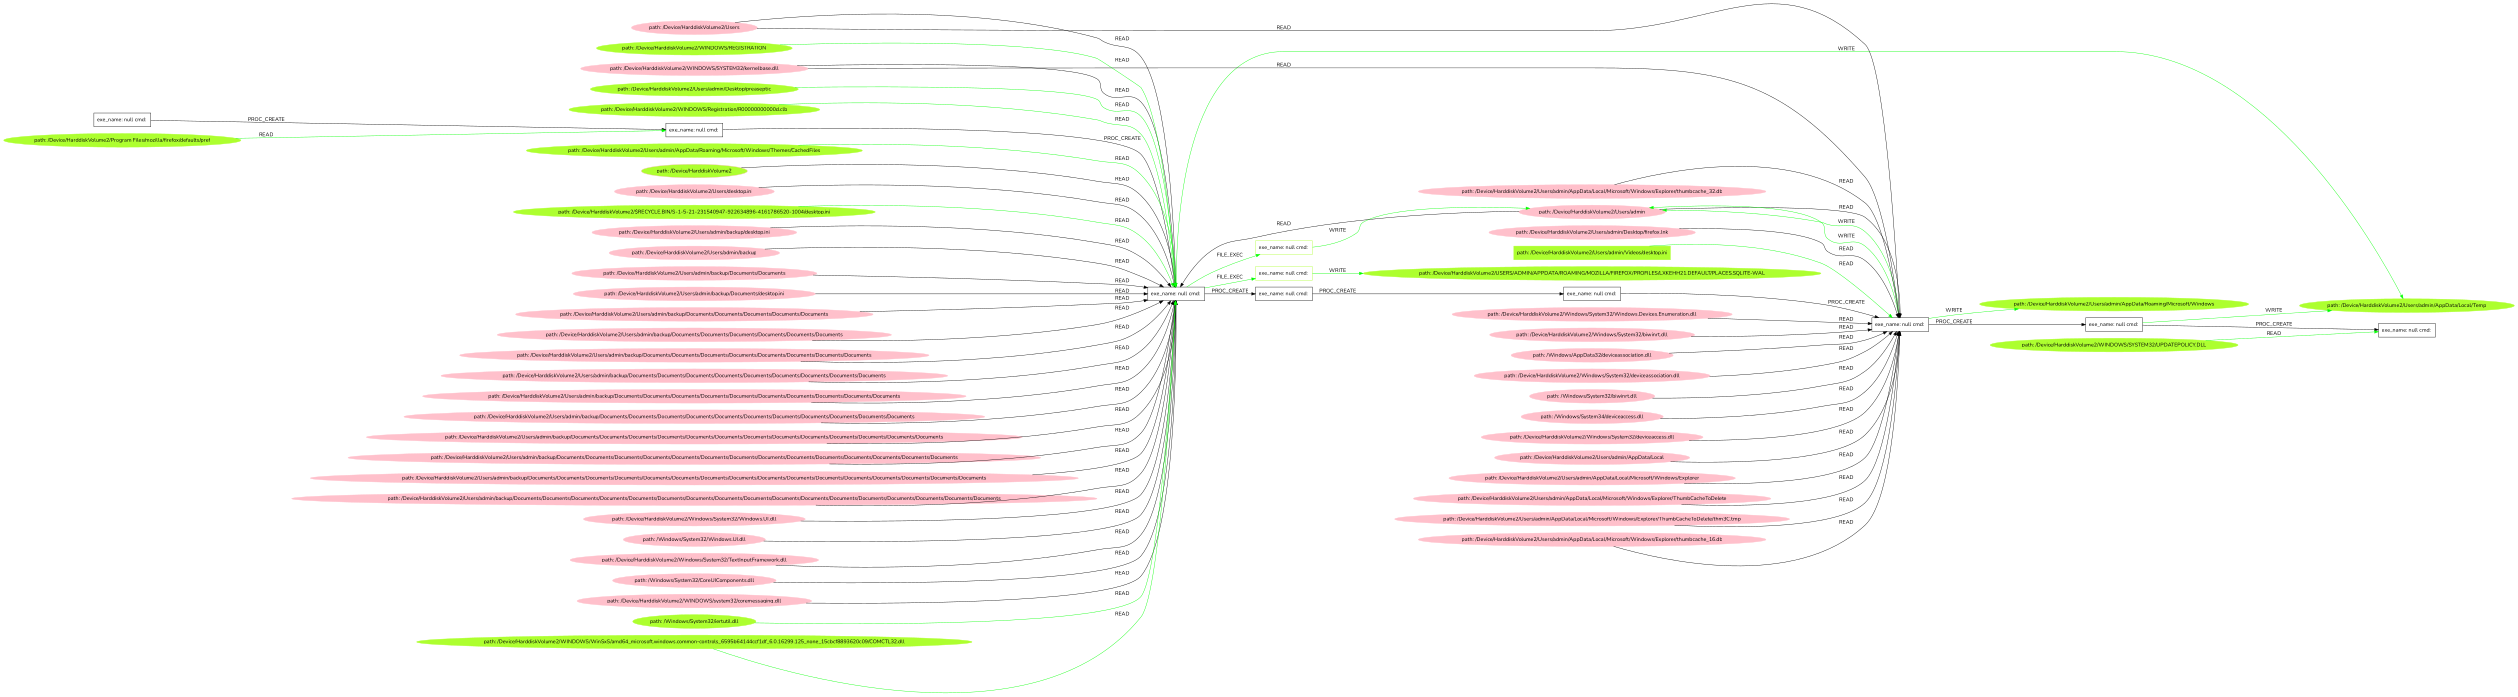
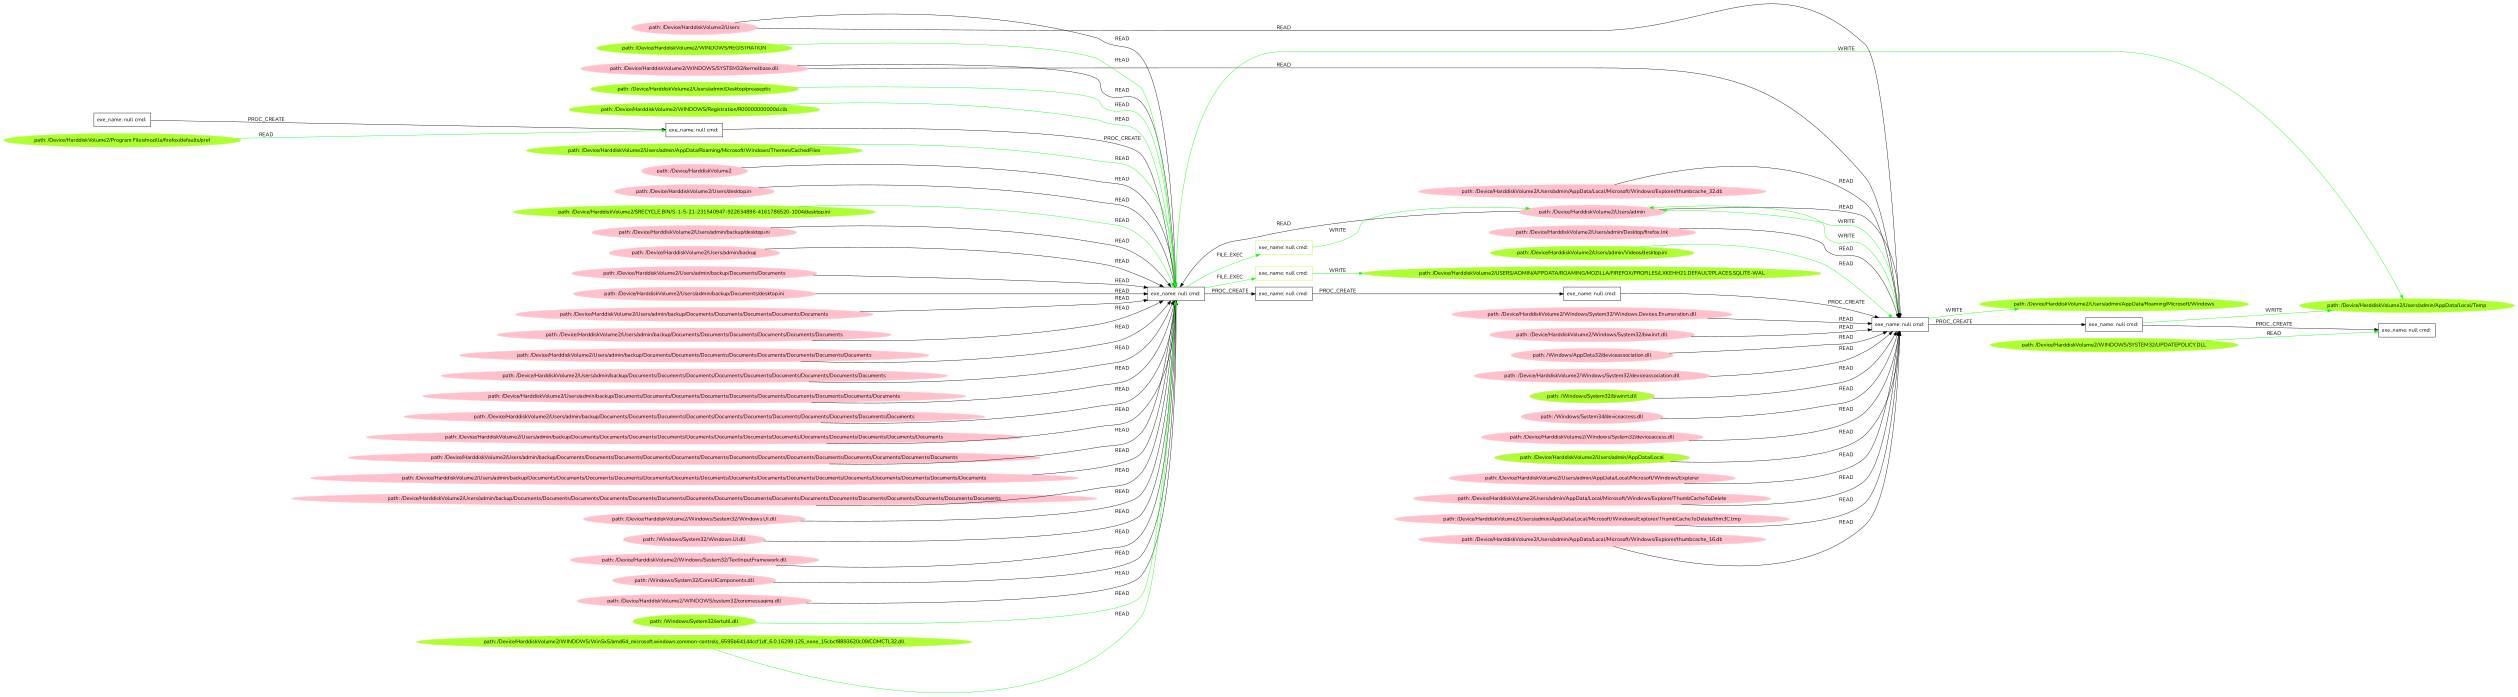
node "path: /Device/HarddiskVolume2": fillcolor greenyellow -> pink
node "path: /Device/HarddiskVolume2/Users/admin/Videos/desktop.ini": shape box -> ellipse
node "path: /Windows/System32/biwinrt.dll": fillcolor pink -> greenyellow
node "path: /Device/HarddiskVolume2/Users/admin/AppData/Local": fillcolor pink -> greenyellow
